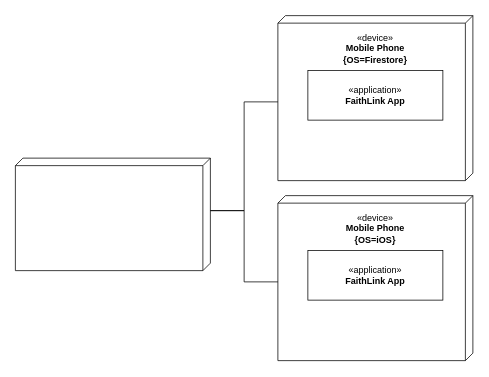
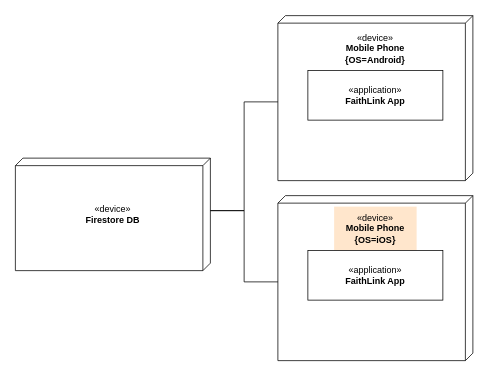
node "«device» Mobile Phone {OS=Firestore}": label "«device» Mobile Phone {OS=Firestore}" -> "«device» Mobile Phone {OS=Android}"
node "«device» Firestore DB": added
node "«device» Mobile Phone {OS=iOS}": fillcolor #ffffff -> #ffe6cc
